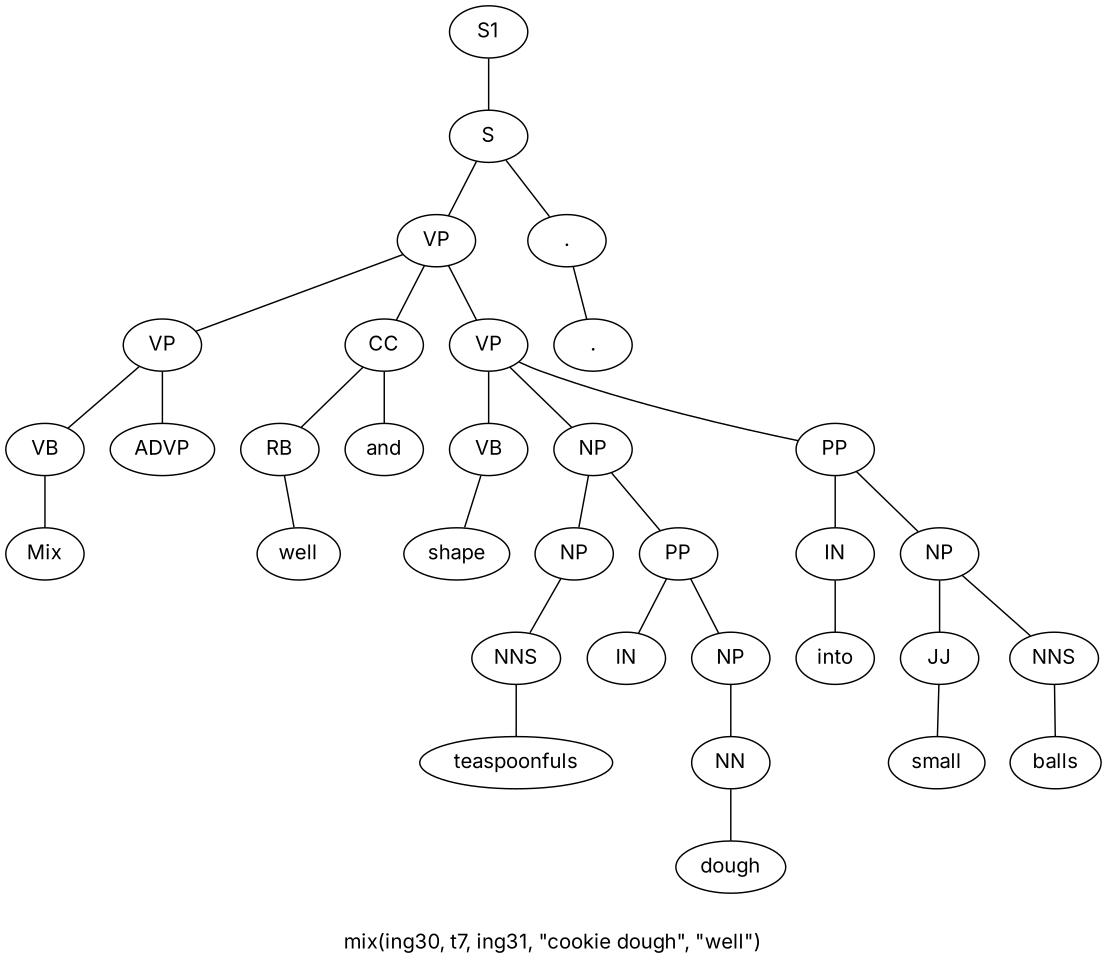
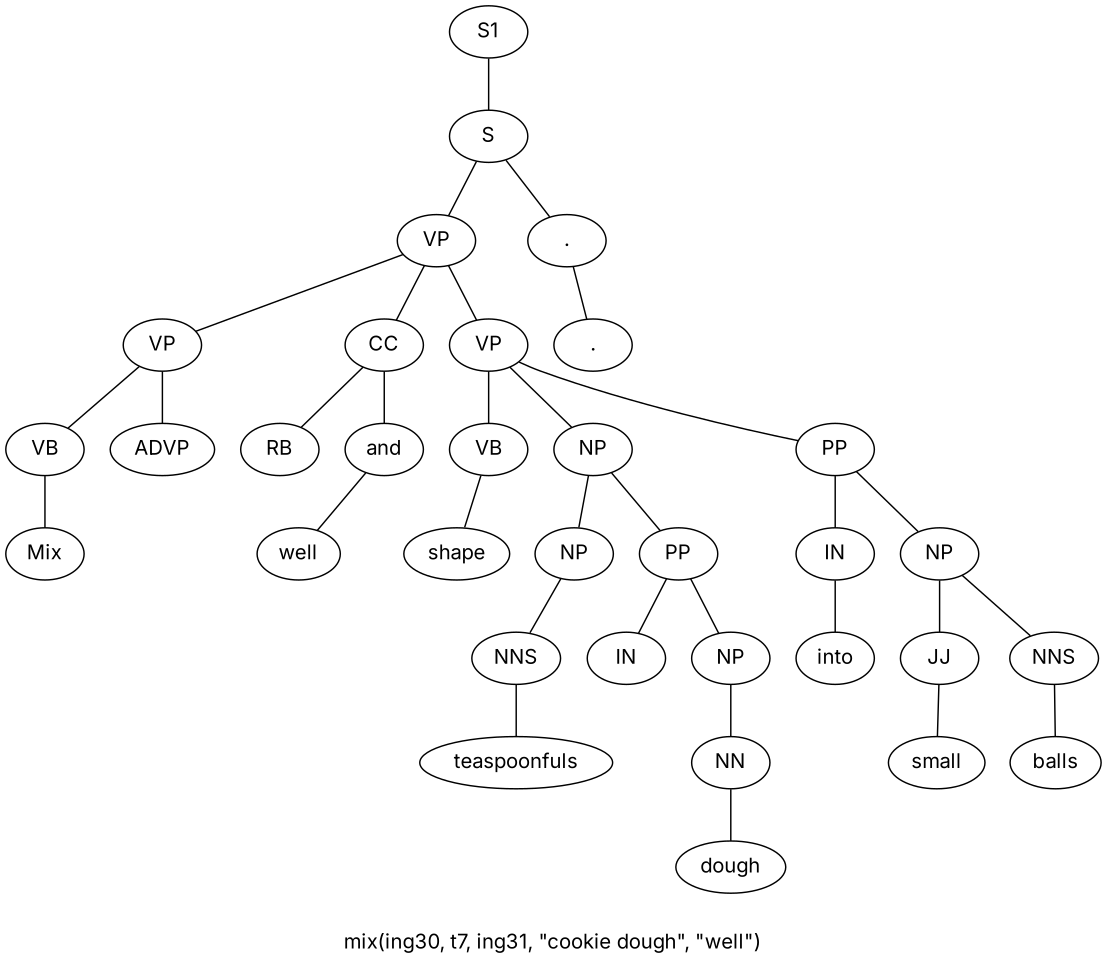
edge "RB" -- "well": now "and" -- "well"
